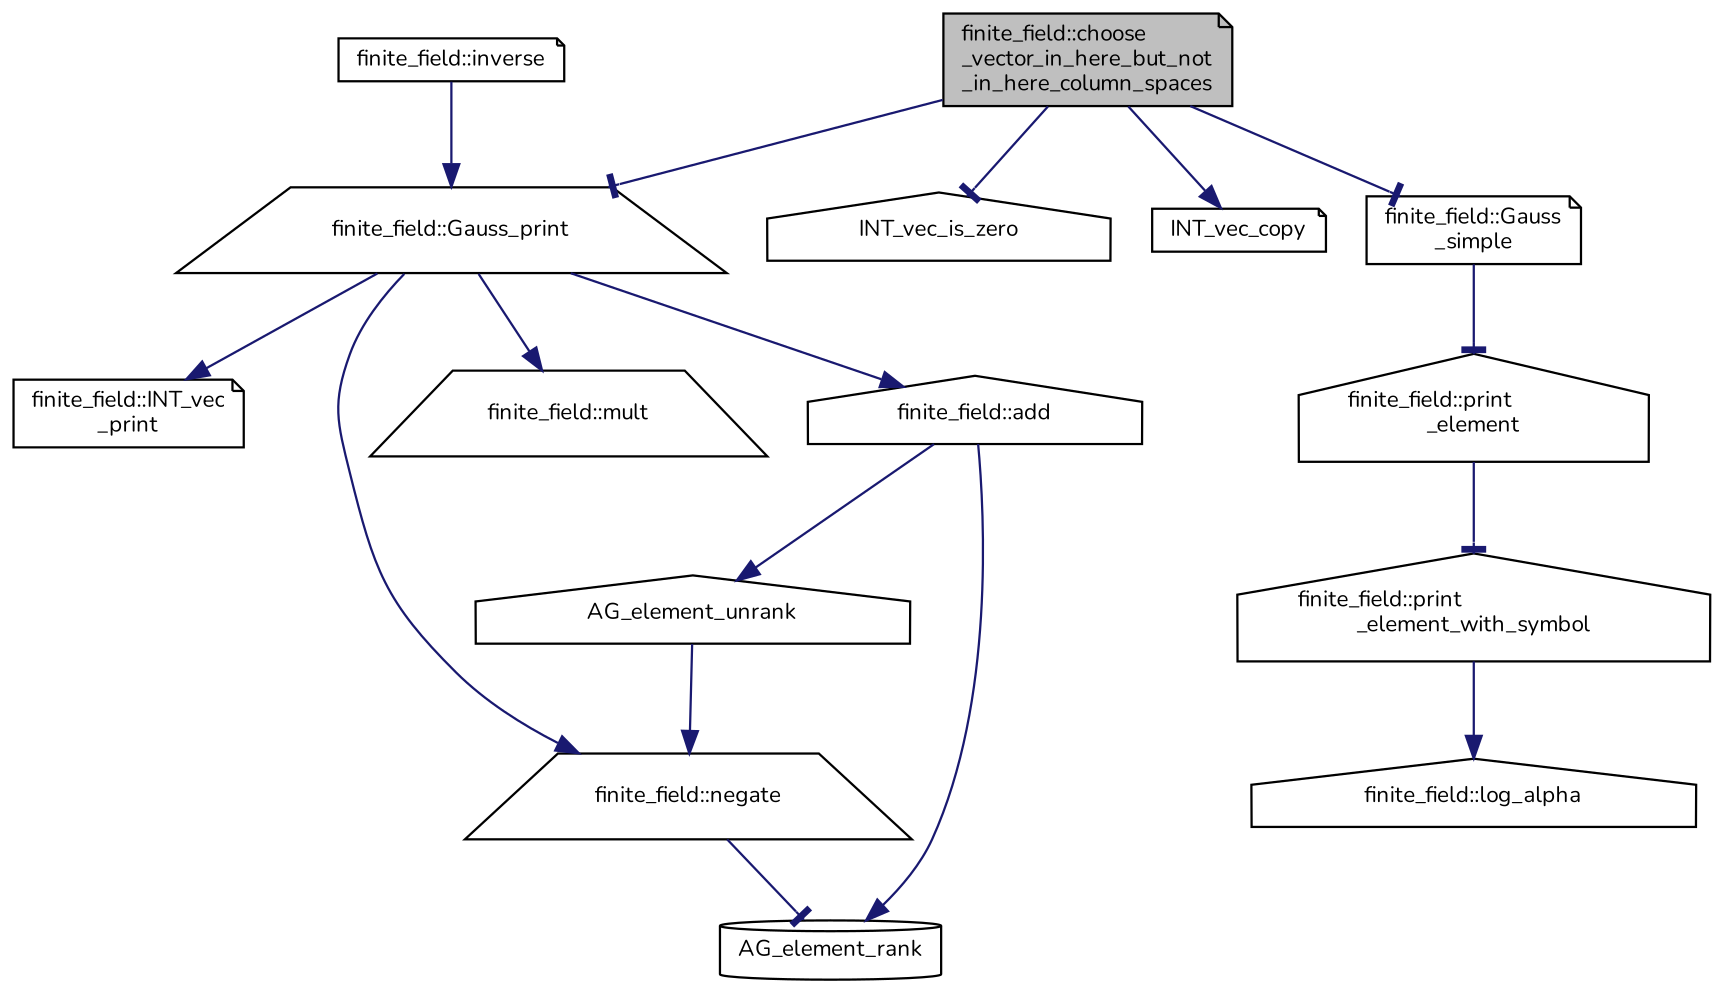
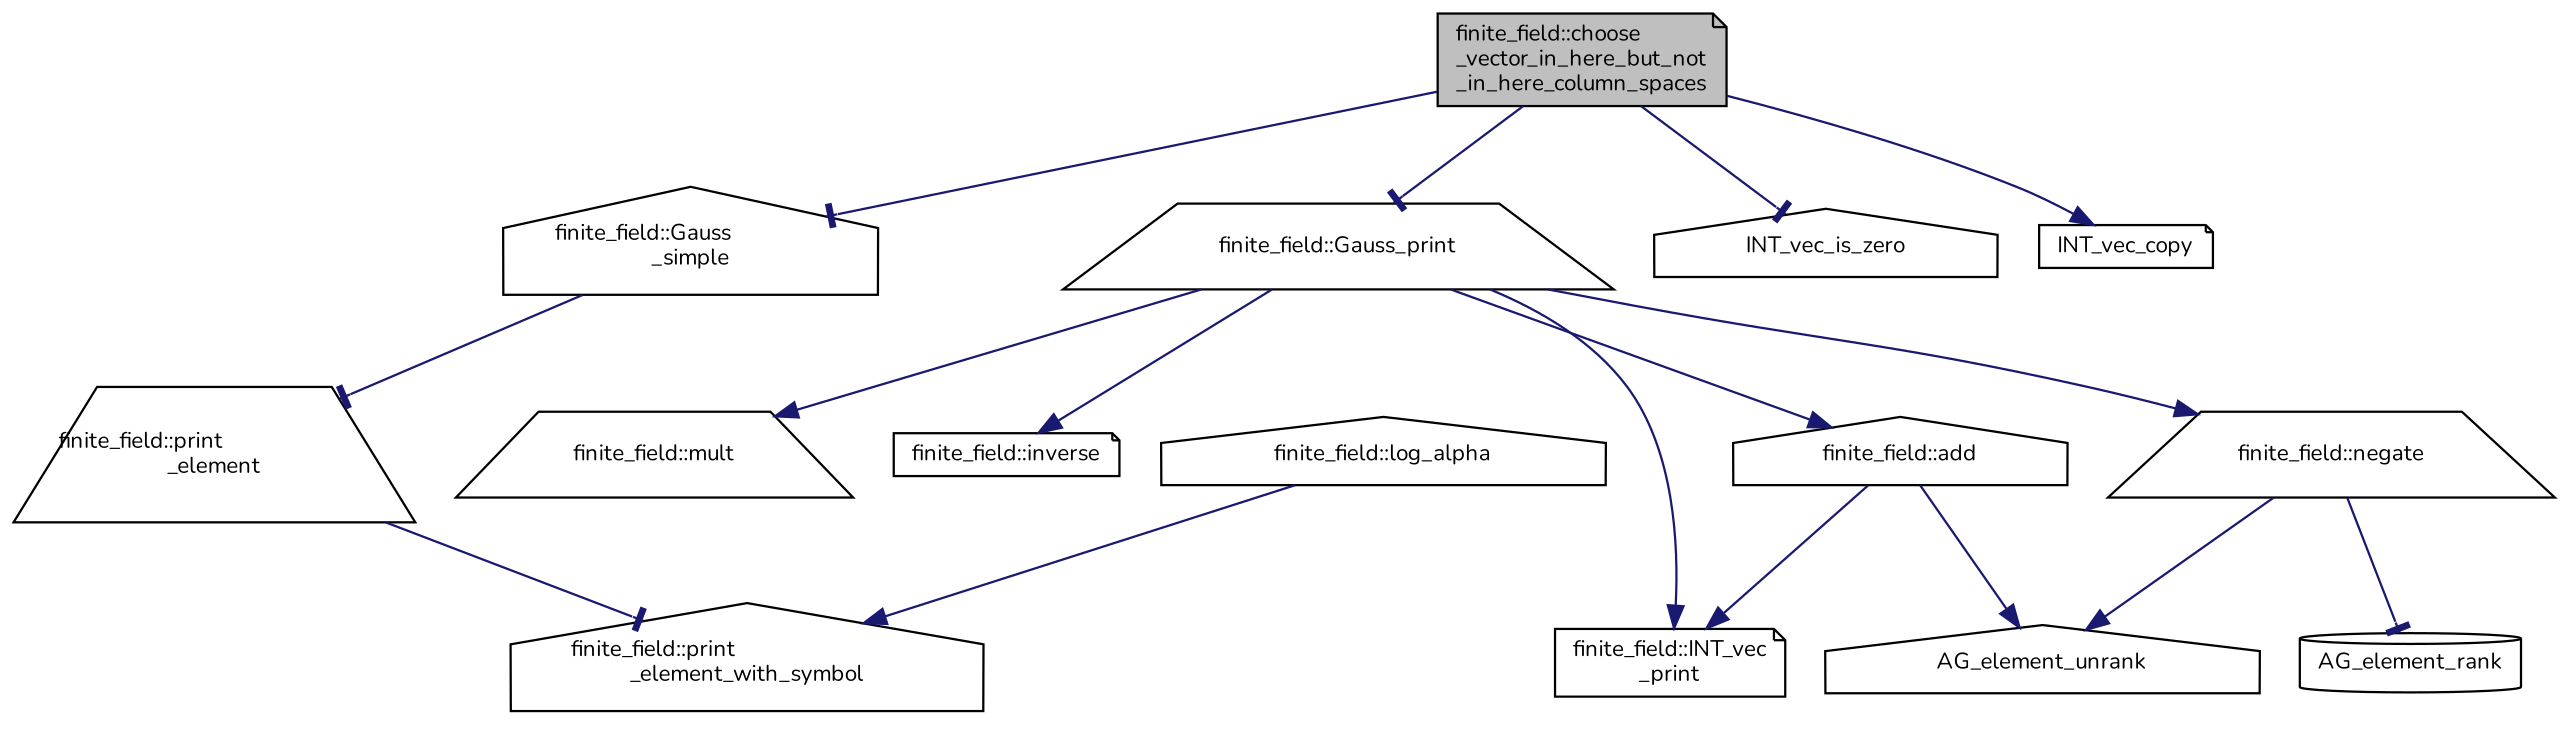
edge "finite_field::inverse" -> "finite_field::Gauss_print": reversed
node "finite_field::Gauss _simple": shape note -> house
node "finite_field::print _element": shape house -> trapezium
edge "finite_field::add" -> "AG_element_rank": now "finite_field::add" -> "finite_field::INT_vec _print"
edge "AG_element_unrank" -> "finite_field::negate": reversed
edge "finite_field::print _element_with_symbol" -> "finite_field::log_alpha": reversed
